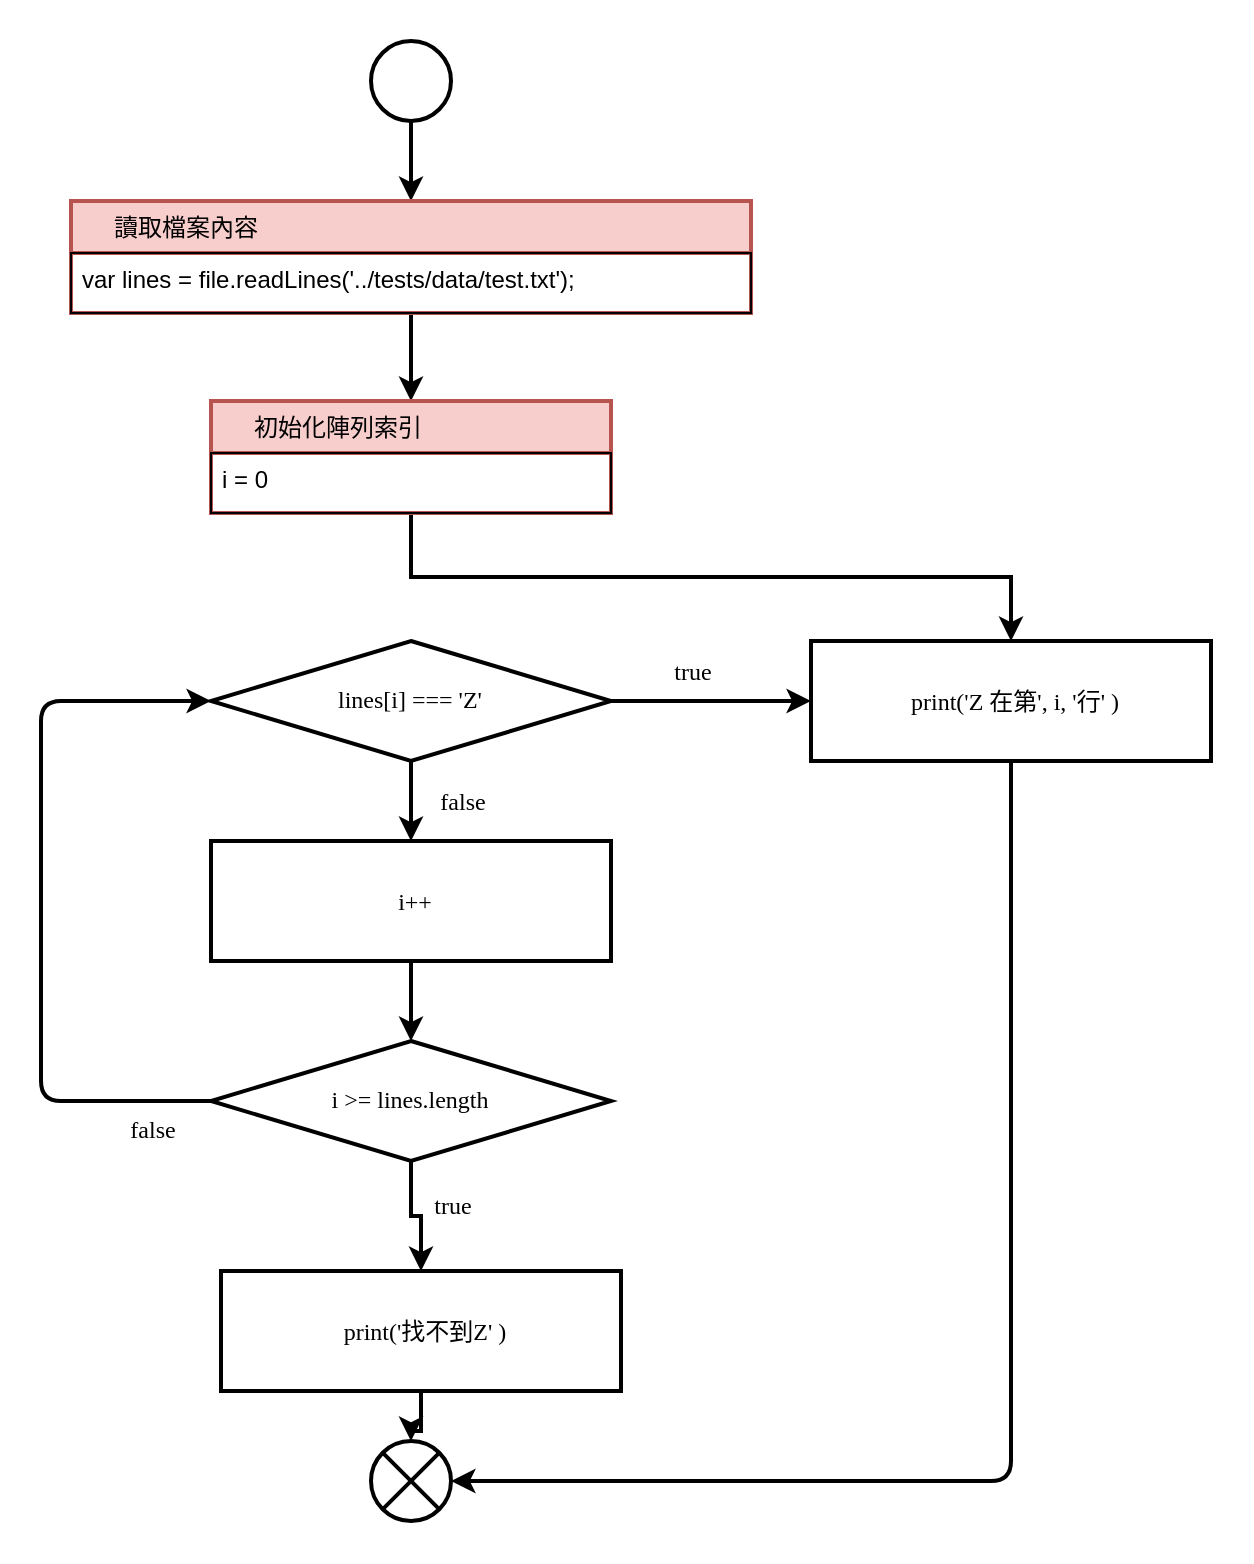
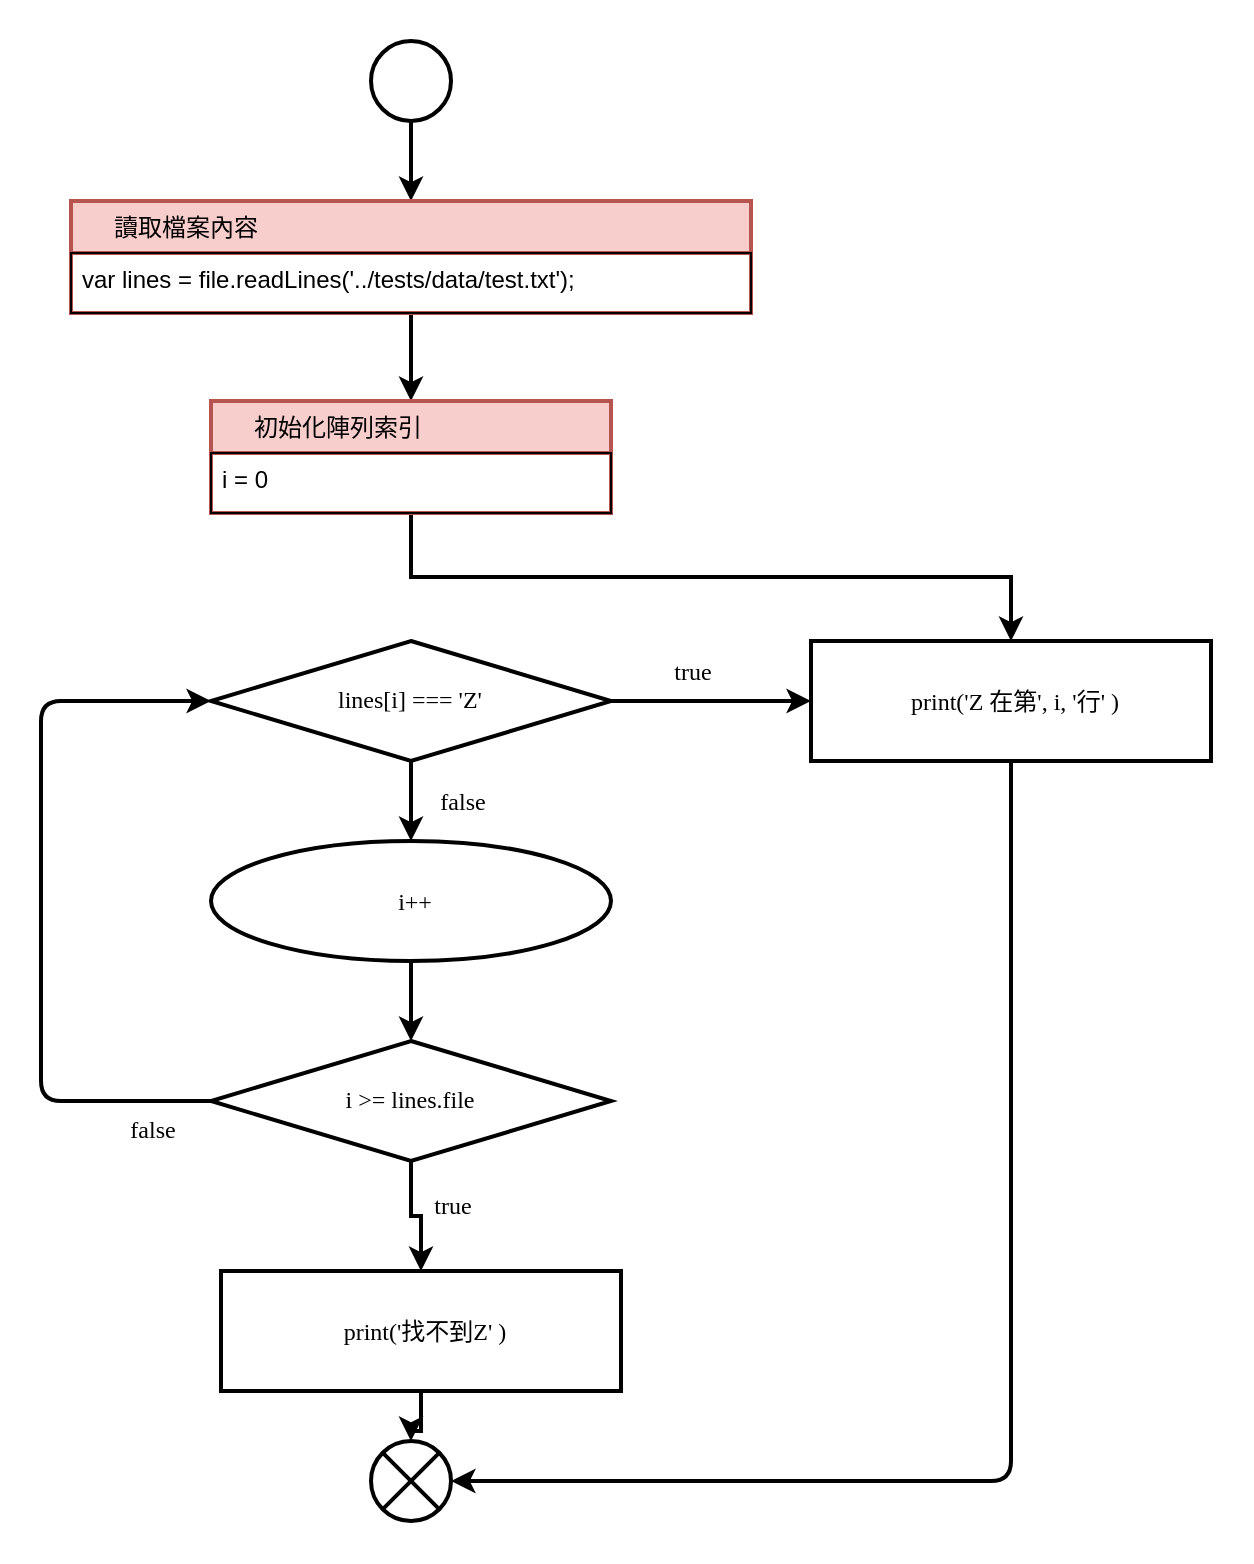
node "i++": shape rectangle -> ellipse
node "i >= lines.length": label "i >= lines.length" -> "i >= lines.file"
